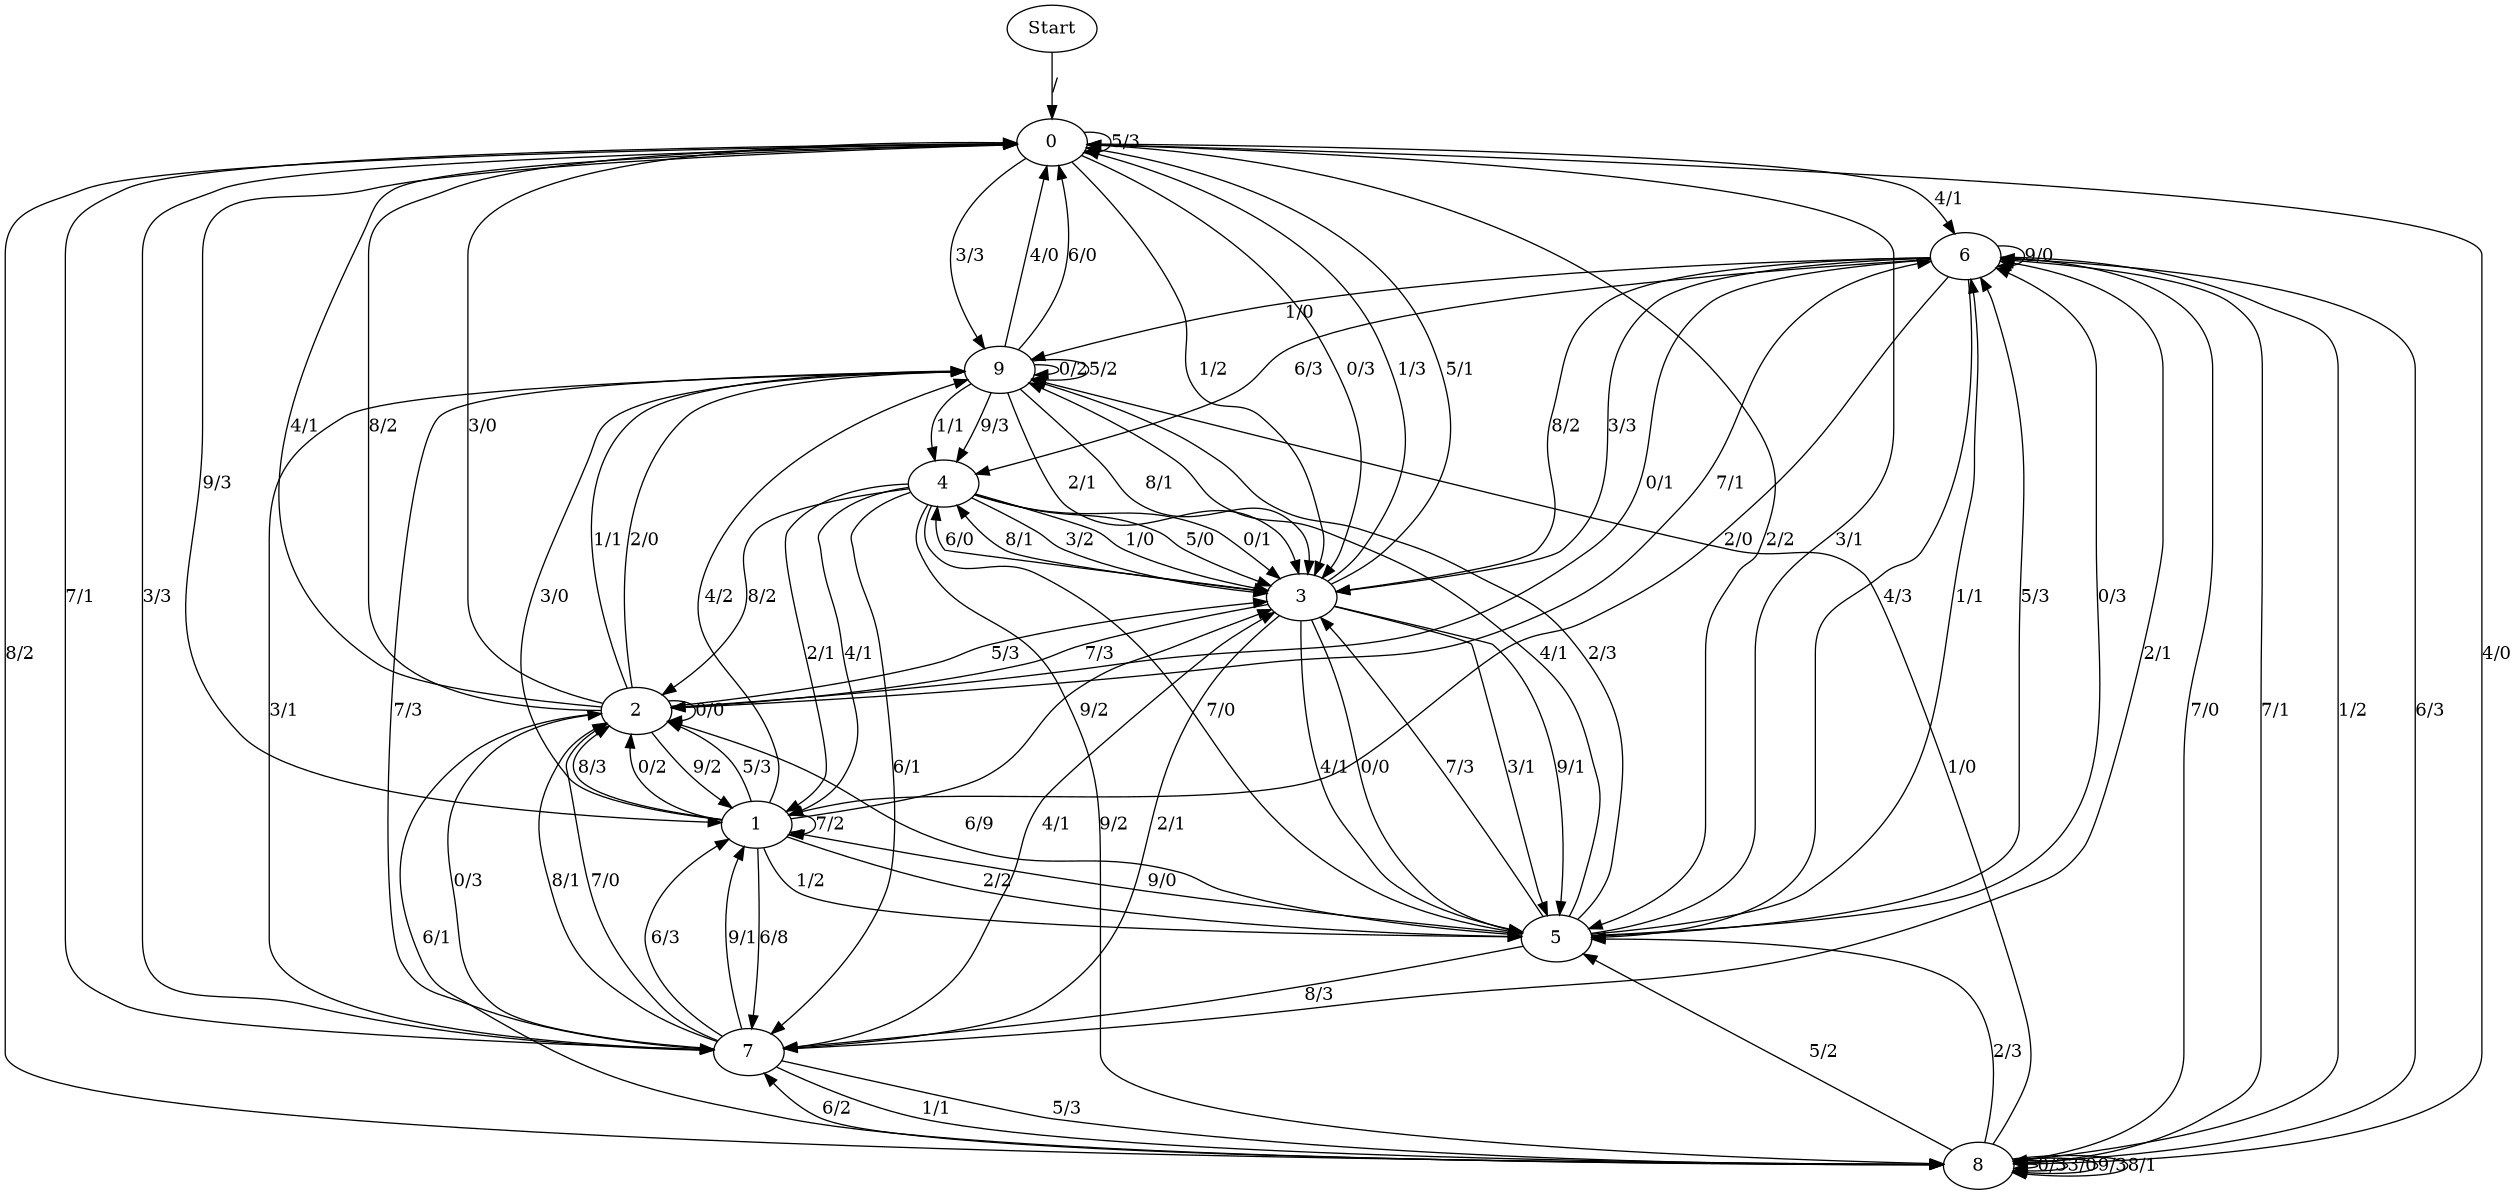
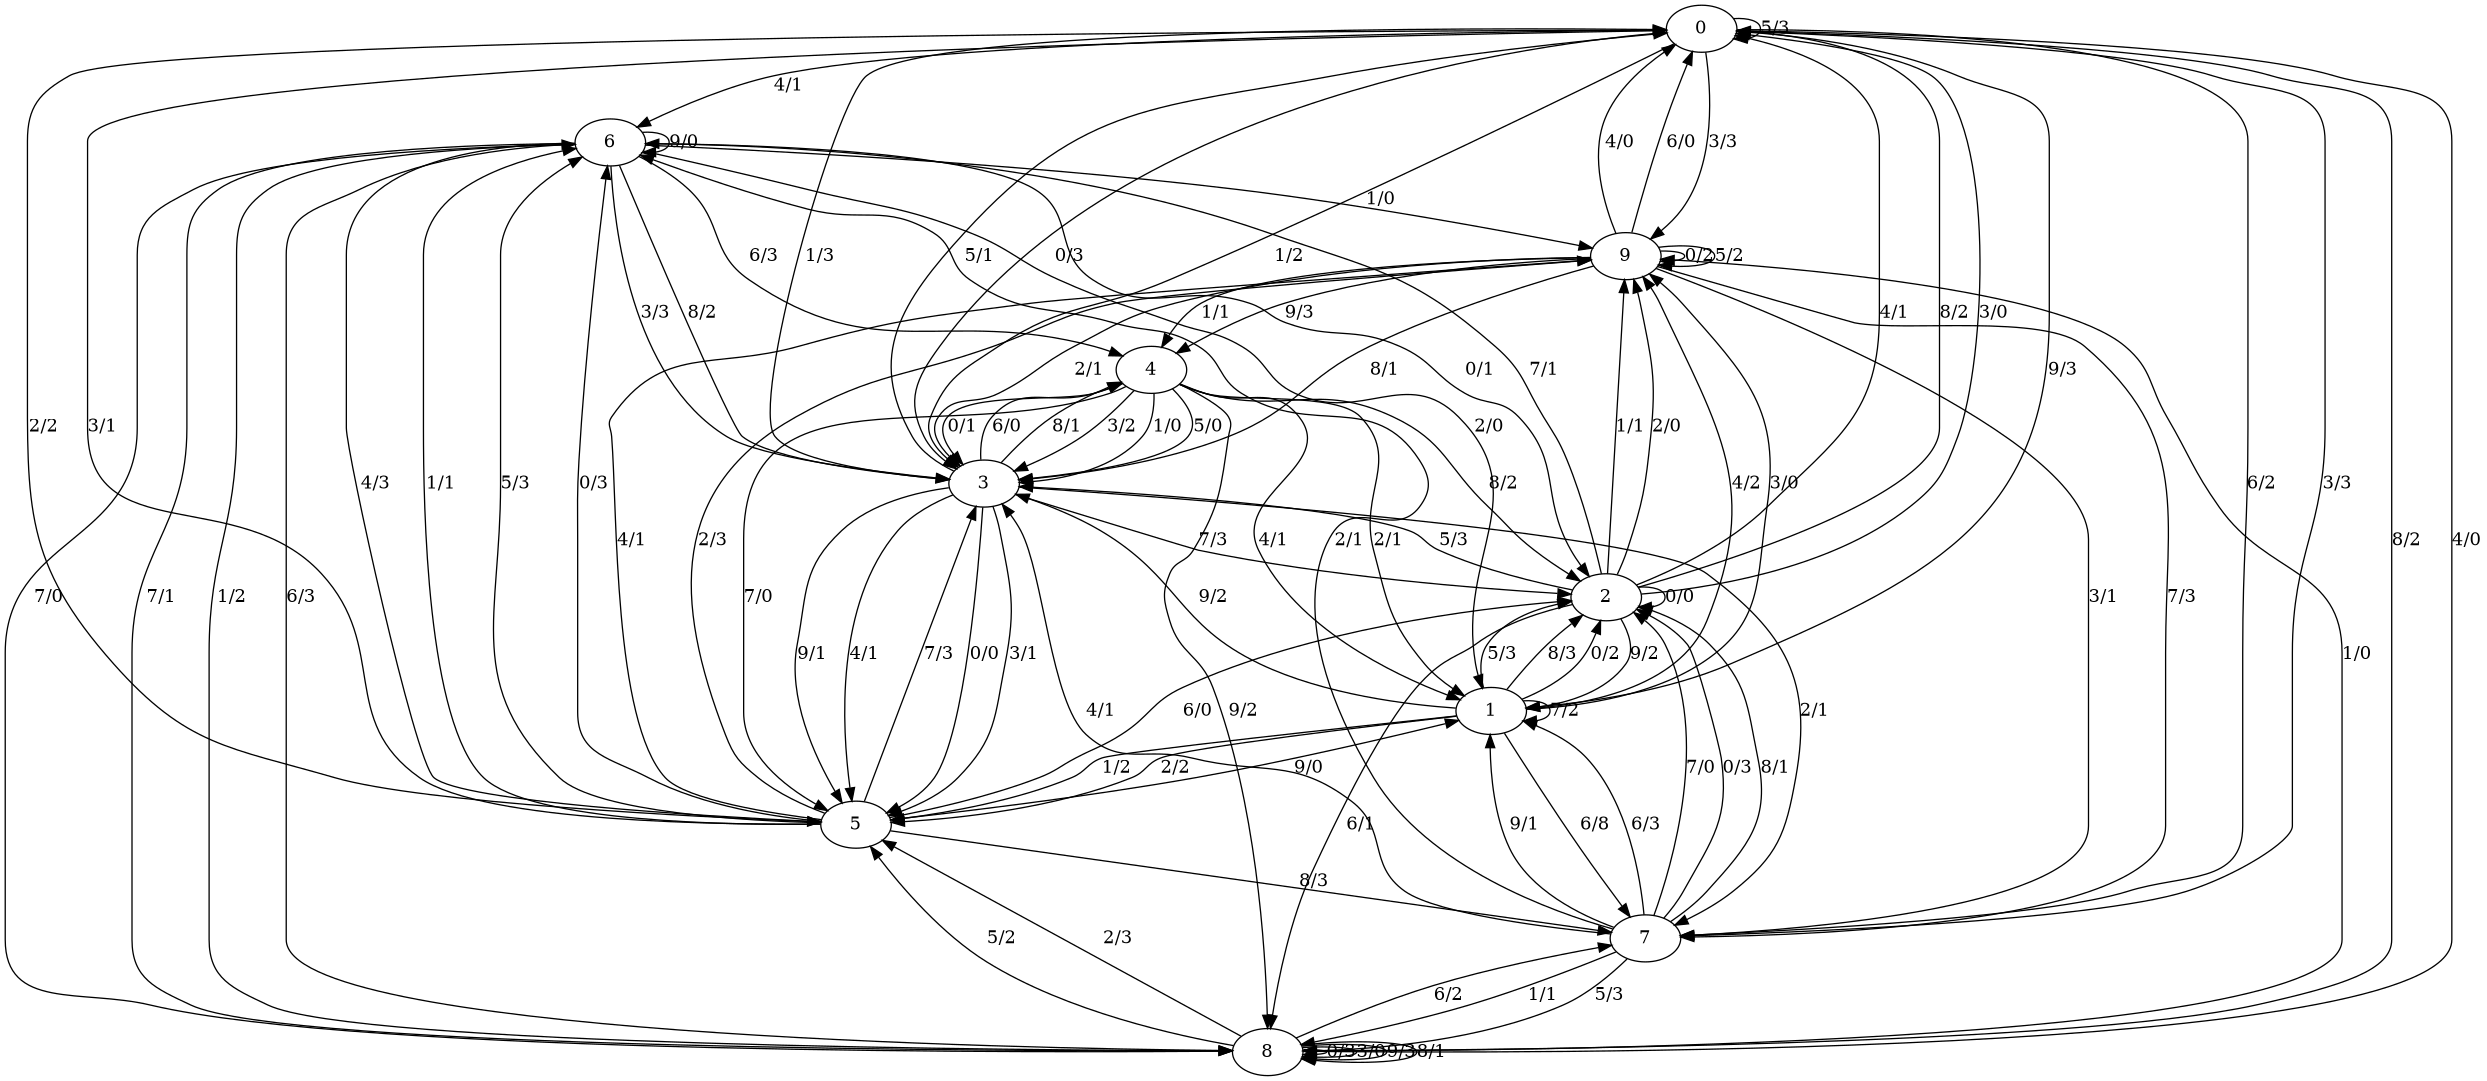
node "Start": removed
edge "0" -> "7": label "7/1" -> "6/2"
edge "4" -> "7": removed, label "6/1"
edge "5" -> "2": label "6/9" -> "6/0"
